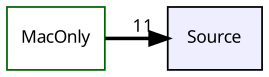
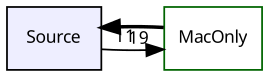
edge "Source" -> "MacOnly": added
